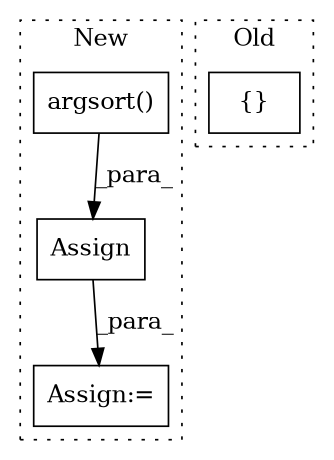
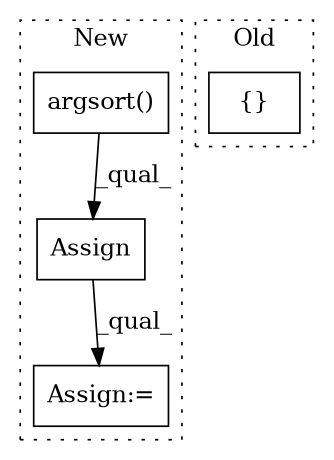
edge "argsort()" -> "Assign": label "_para_" -> "_qual_"
edge "Assign" -> "Assign:=": label "_para_" -> "_qual_"
